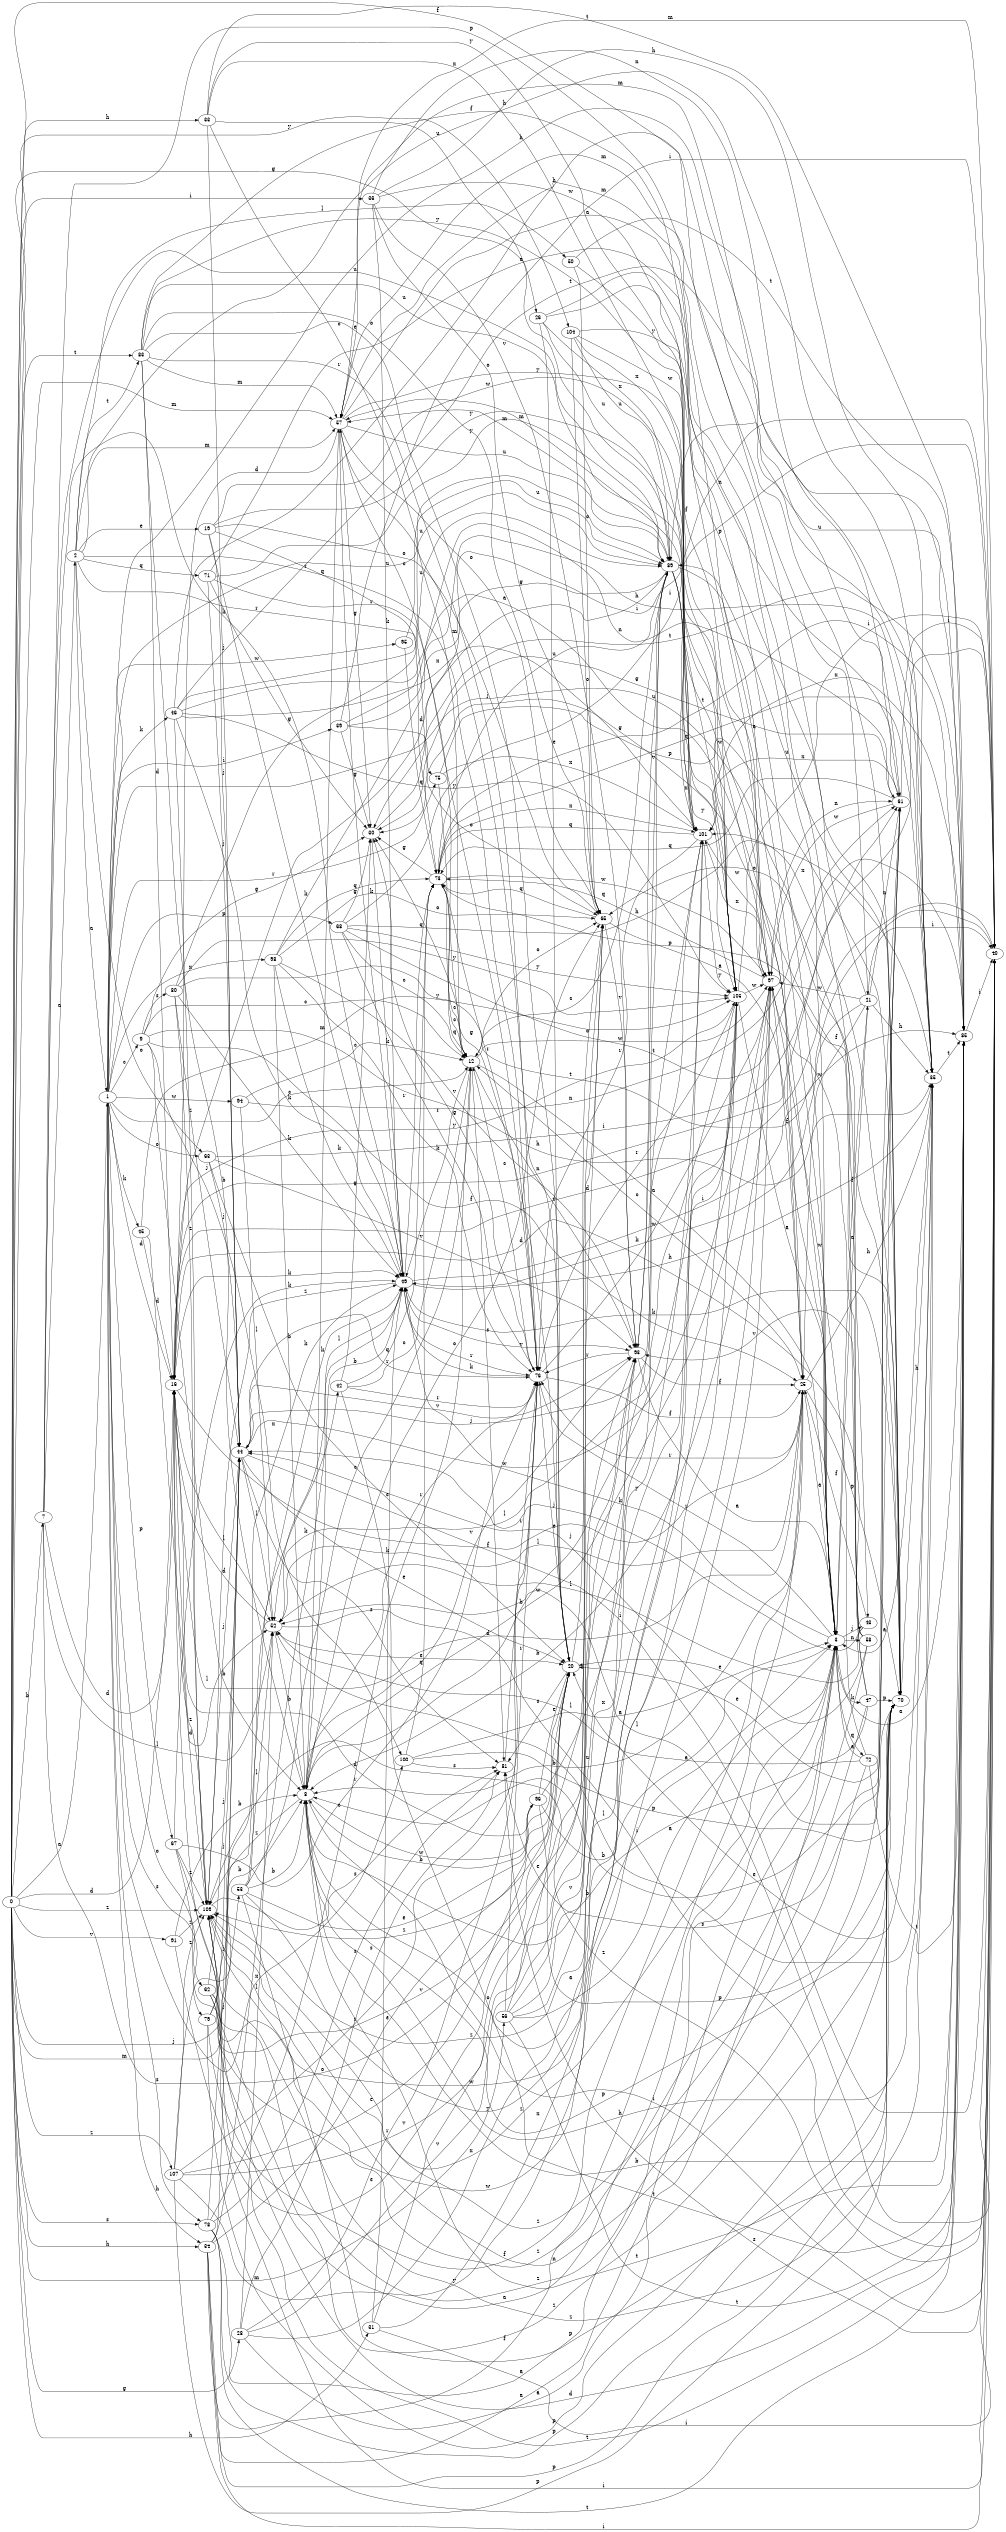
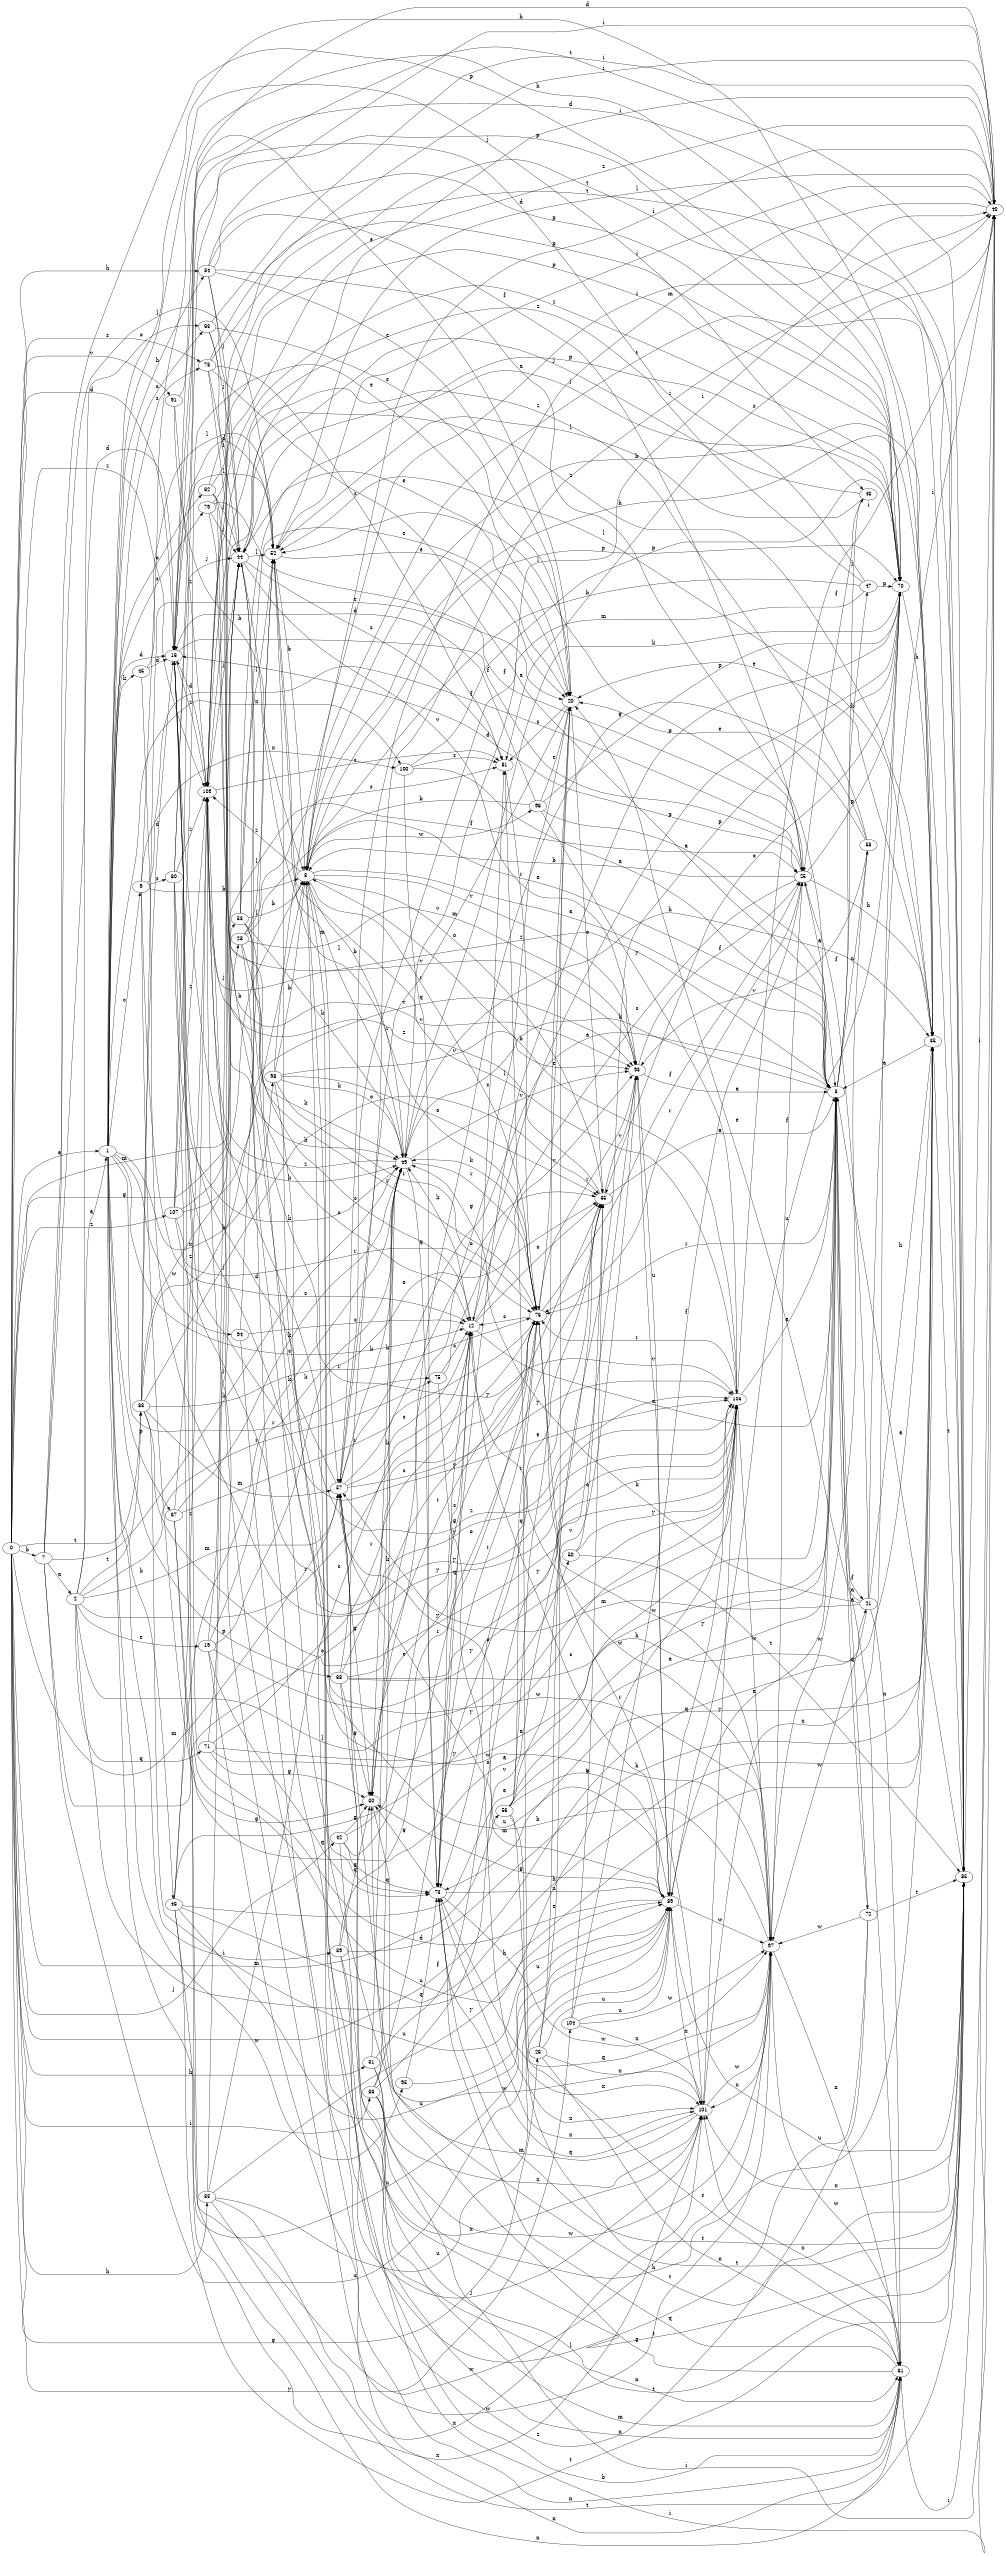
edge "105" -> "109": reversed
